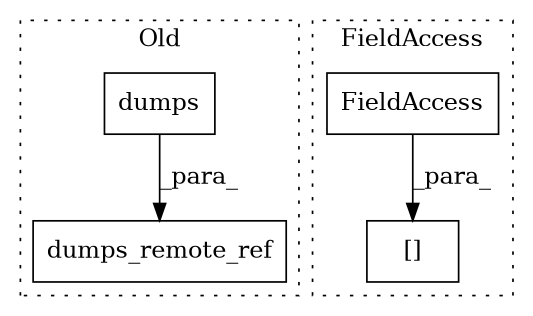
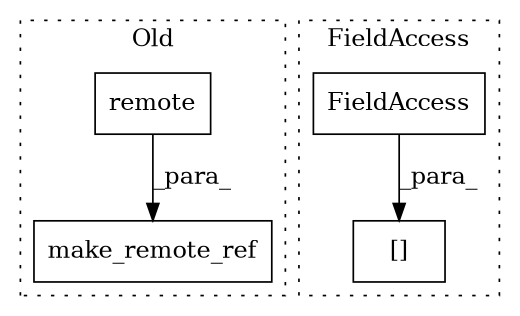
node "dumps": label "dumps" -> "remote"
node "dumps_remote_ref": label "dumps_remote_ref" -> "make_remote_ref"
